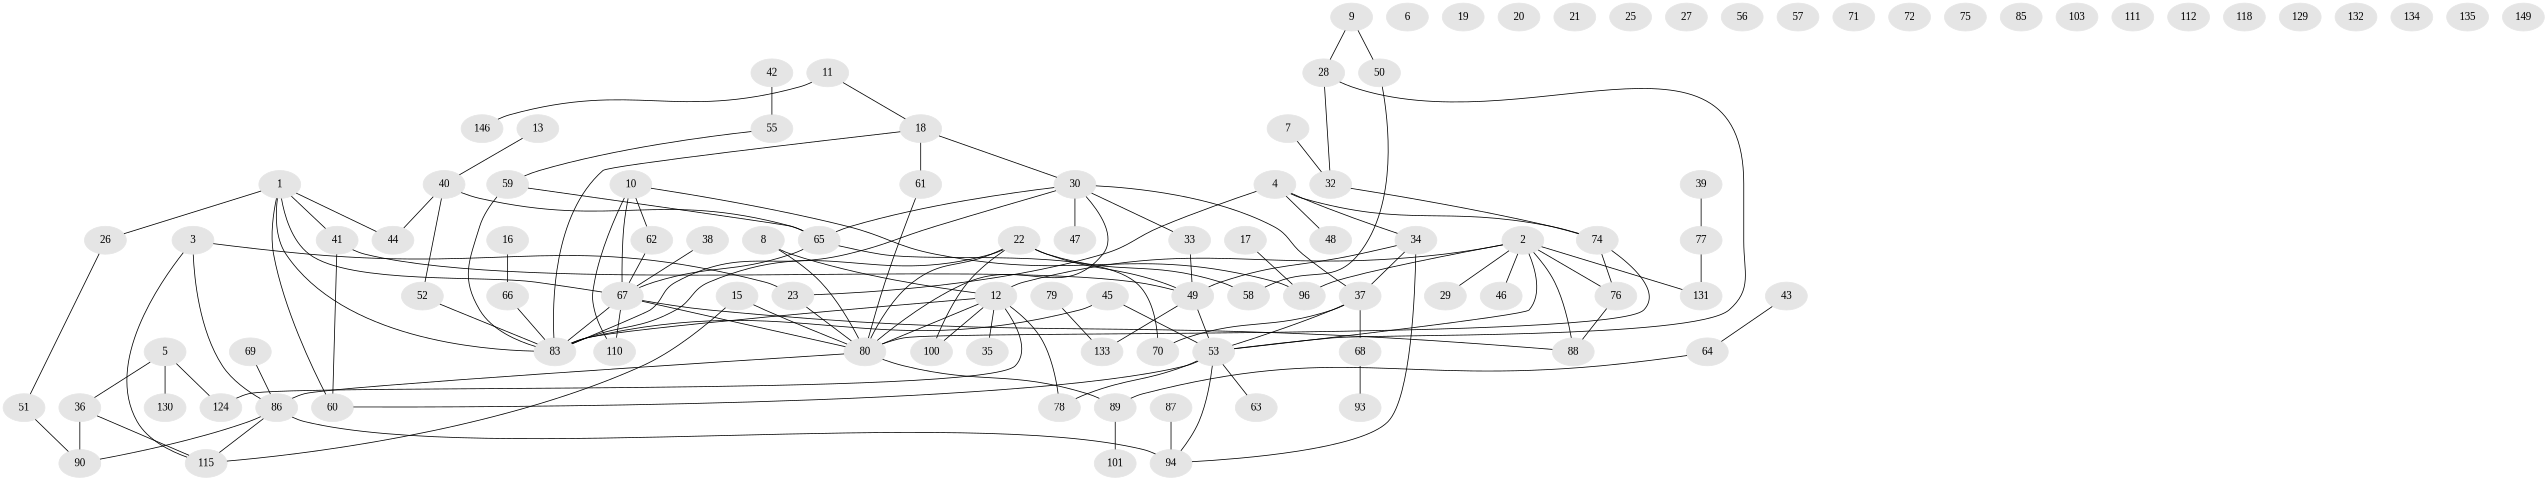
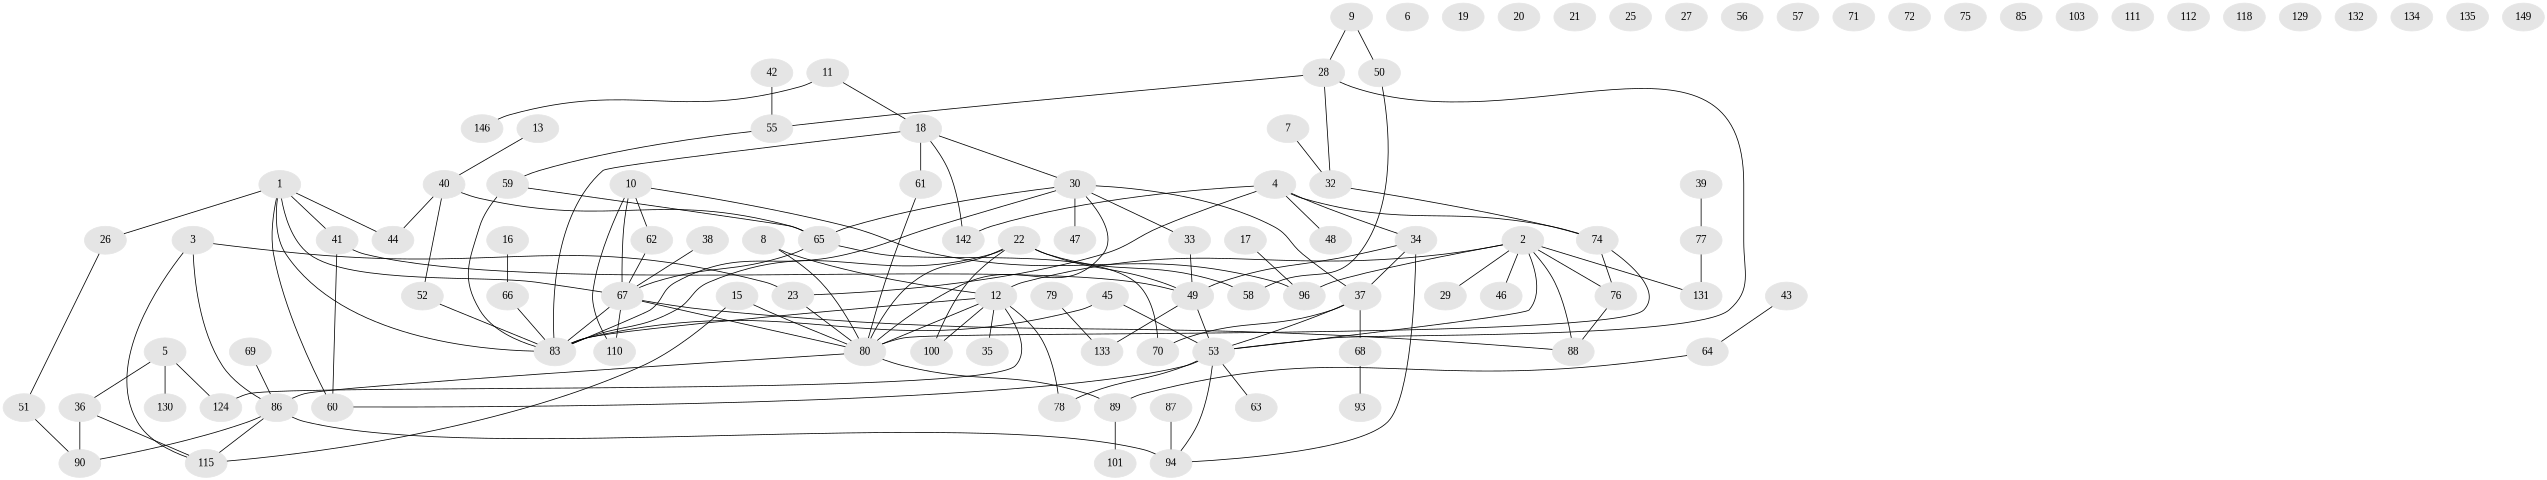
edge "28" -- "55": added
node "142": added
